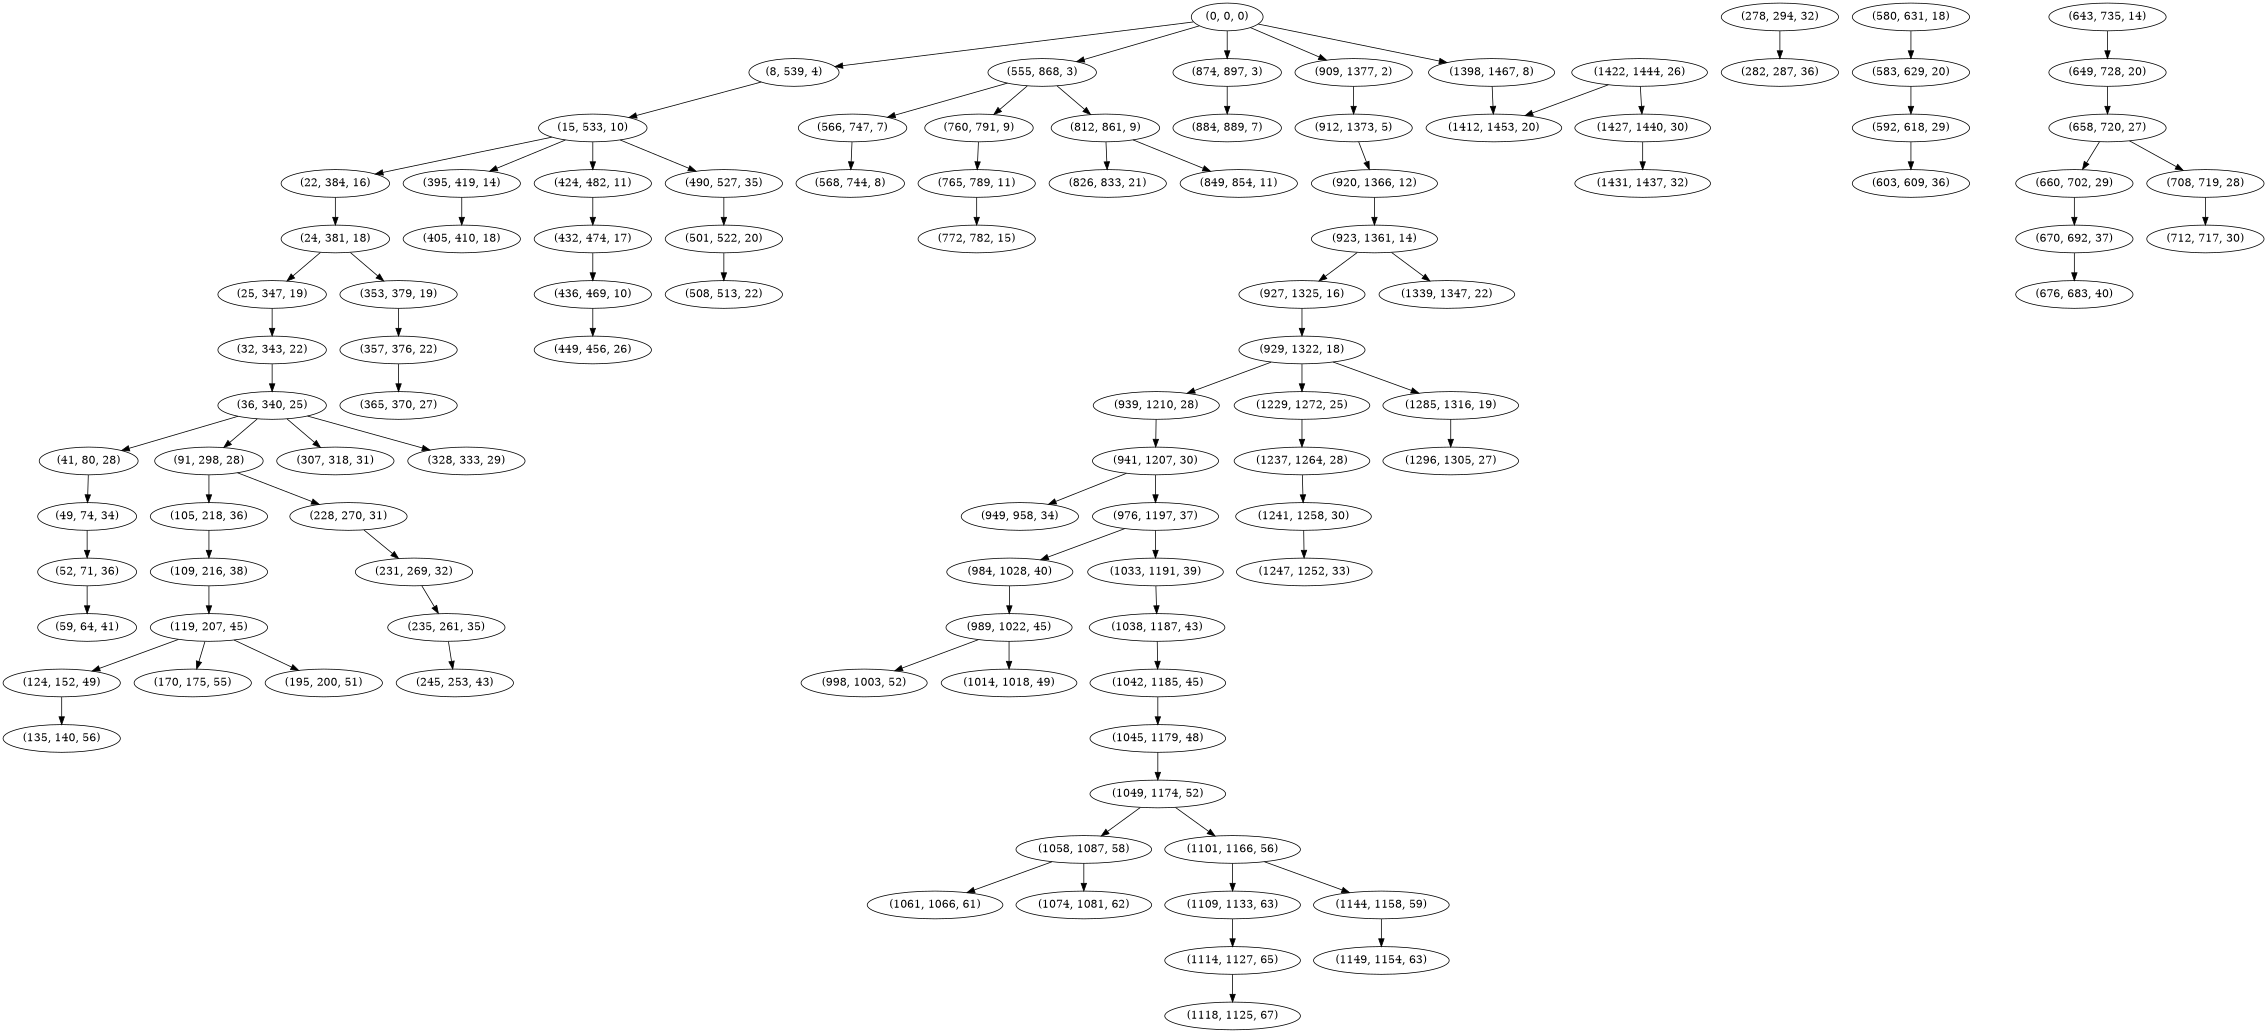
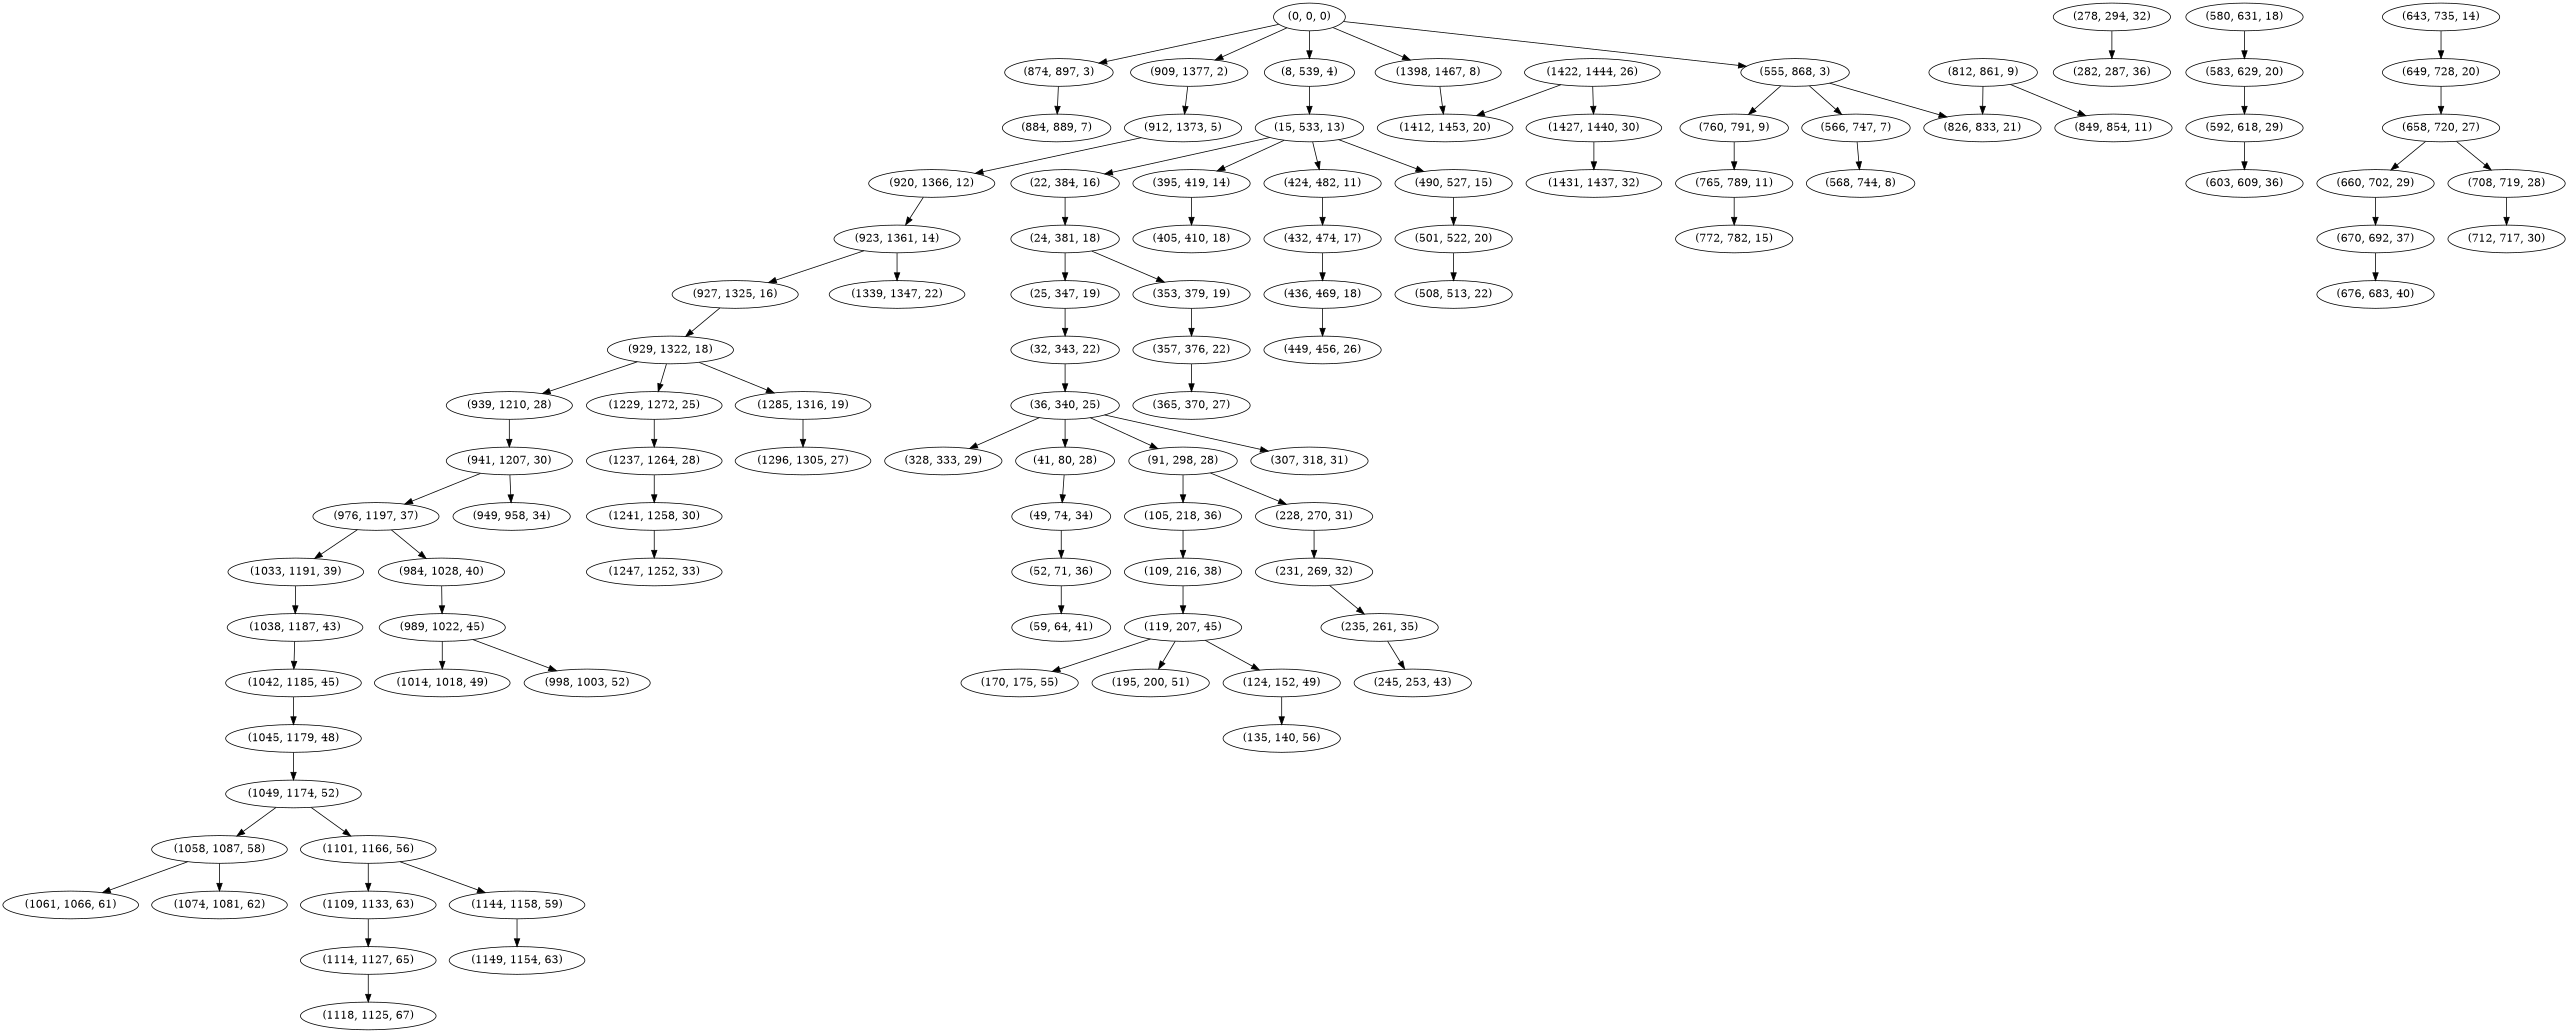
edge "(555, 868, 3)" -> "(812, 861, 9)": now "(555, 868, 3)" -> "(826, 833, 21)"
node "(15, 533, 10)": label "(15, 533, 10)" -> "(15, 533, 13)"
node "(490, 527, 35)": label "(490, 527, 35)" -> "(490, 527, 15)"
node "(436, 469, 10)": label "(436, 469, 10)" -> "(436, 469, 18)"
